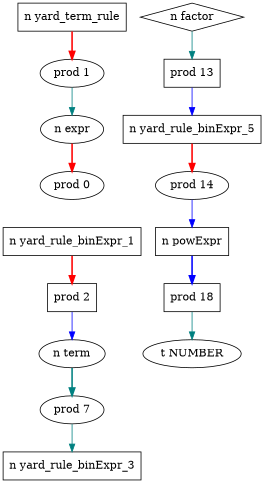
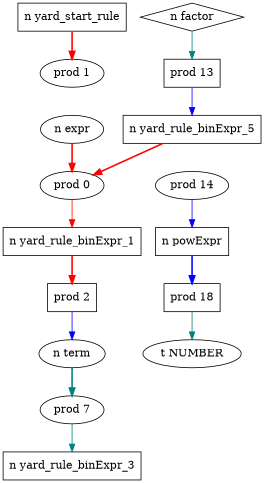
node "n yard_term_rule": label "n yard_term_rule" -> "n yard_start_rule"
edge "prod 1" -> "n expr": removed
edge "n yard_rule_binExpr_5" -> "prod 14": now "n yard_rule_binExpr_5" -> "prod 0"
edge "prod 0" -> "n yard_rule_binExpr_1": added
